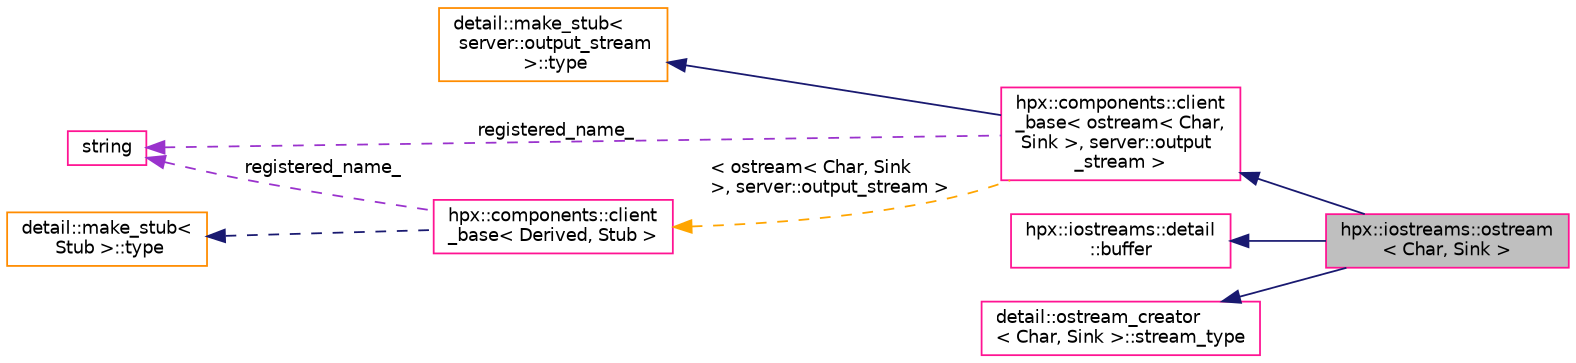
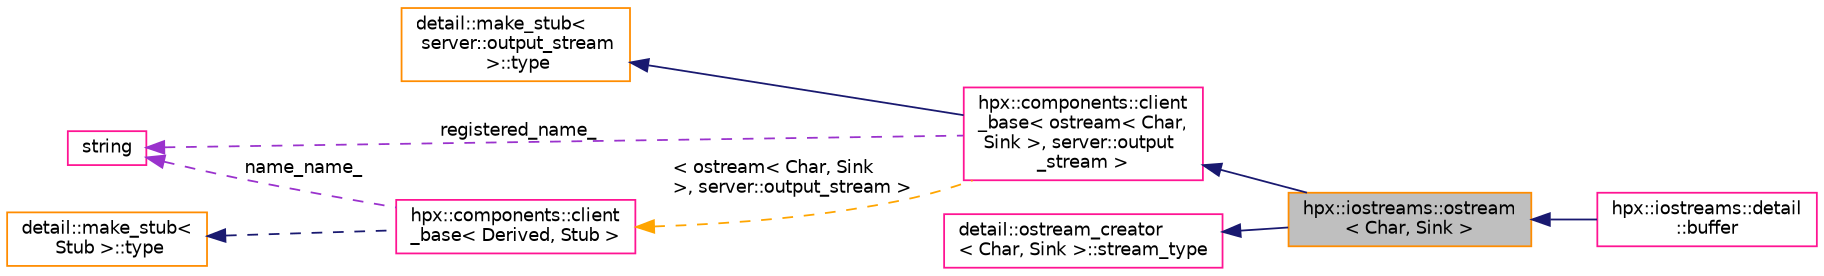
edge "hpx::components::client _base< Derived, Stub >" -> "string": label " registered_name_" -> " name_name_"
edge "hpx::iostreams::ostream < Char, Sink >" -> "hpx::iostreams::detail ::buffer": reversed
node "hpx::iostreams::ostream < Char, Sink >": color deeppink -> darkorange
